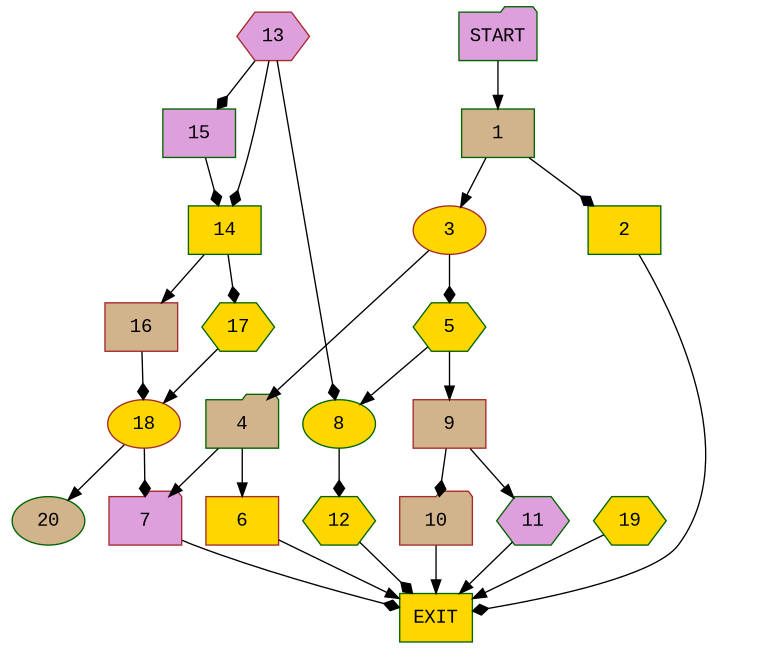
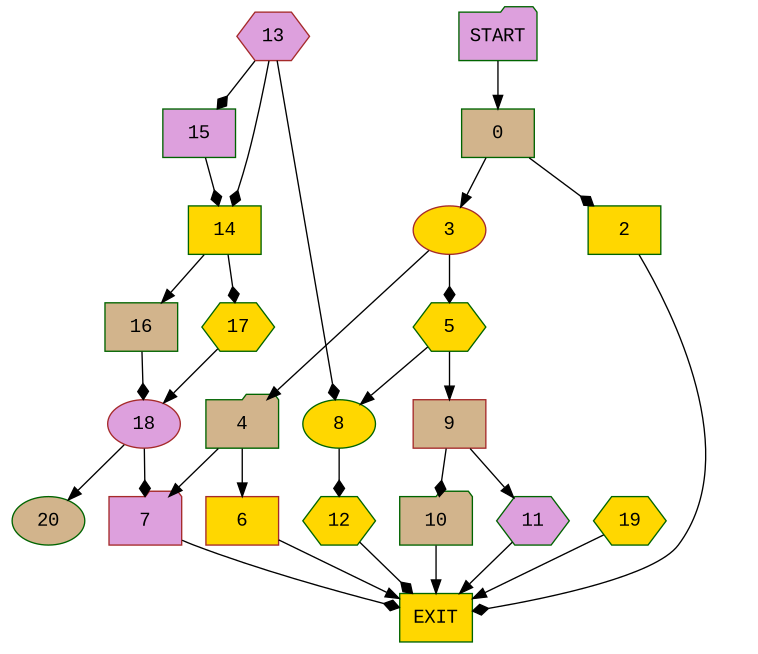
node "1": label "1" -> "0"
node "16": color brown -> darkgreen
node "18": fillcolor gold -> plum
node "10": color brown -> darkgreen
